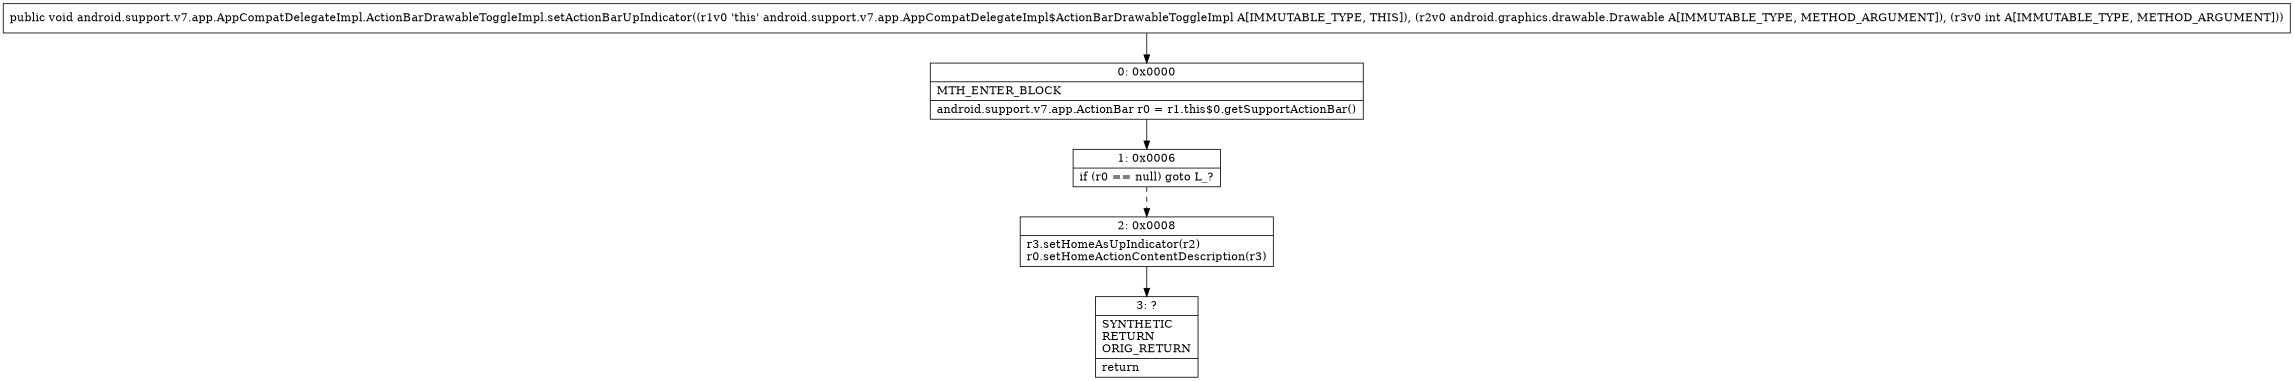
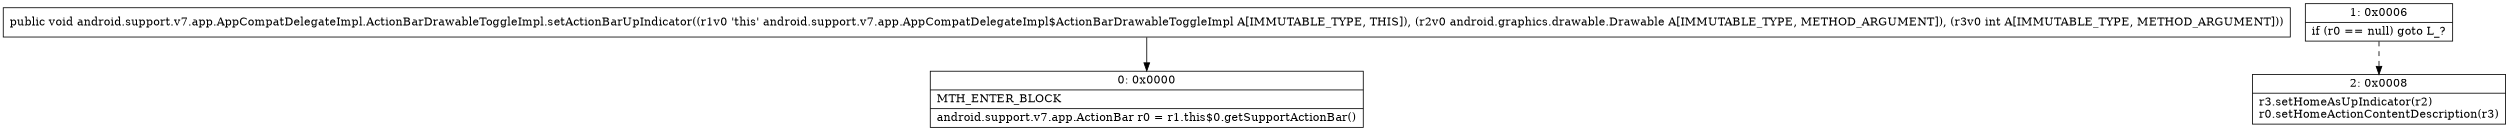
edge "0: 0x0000" -> "1: 0x0006": removed
node "3: ?": removed
